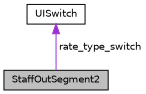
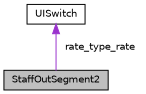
edge "StaffOutSegment2" -> "UISwitch": label " rate_type_switch" -> " rate_type_rate"
